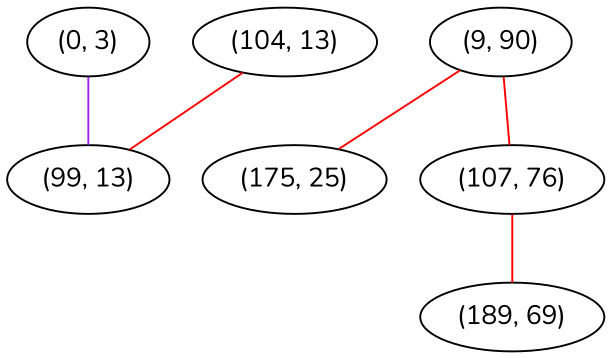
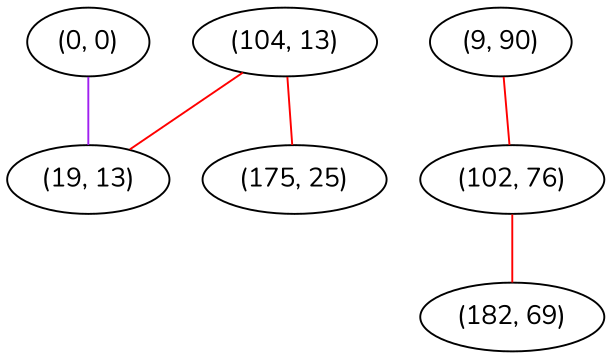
node "(0, 3)": label "(0, 3)" -> "(0, 0)"
edge "(9, 90)" -- "(175, 25)": now "(104, 13)" -- "(175, 25)"
node "(99, 13)": label "(99, 13)" -> "(19, 13)"
node "(107, 76)": label "(107, 76)" -> "(102, 76)"
node "(189, 69)": label "(189, 69)" -> "(182, 69)"
